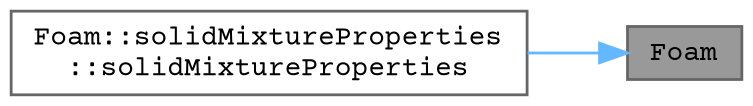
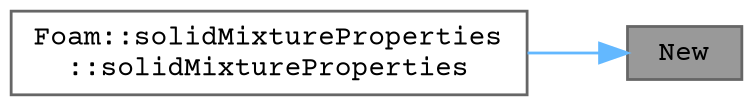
node "Foam": label "Foam" -> "New"
